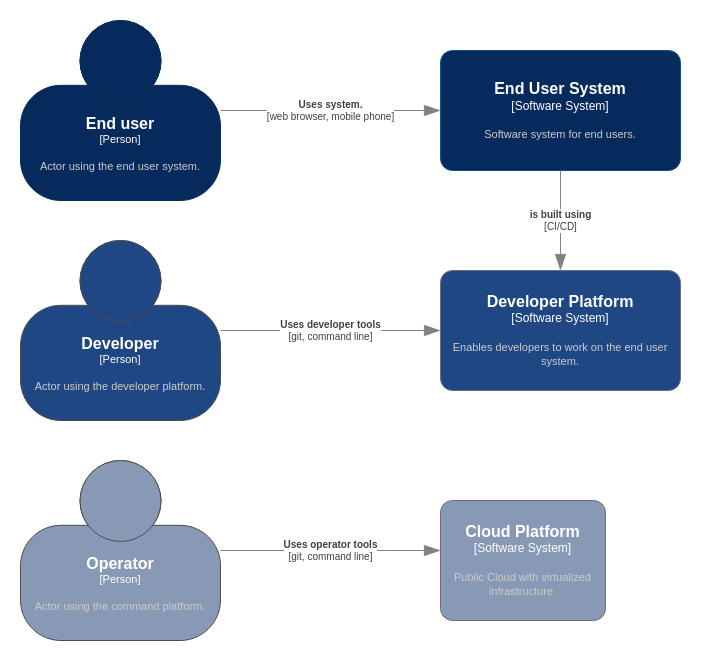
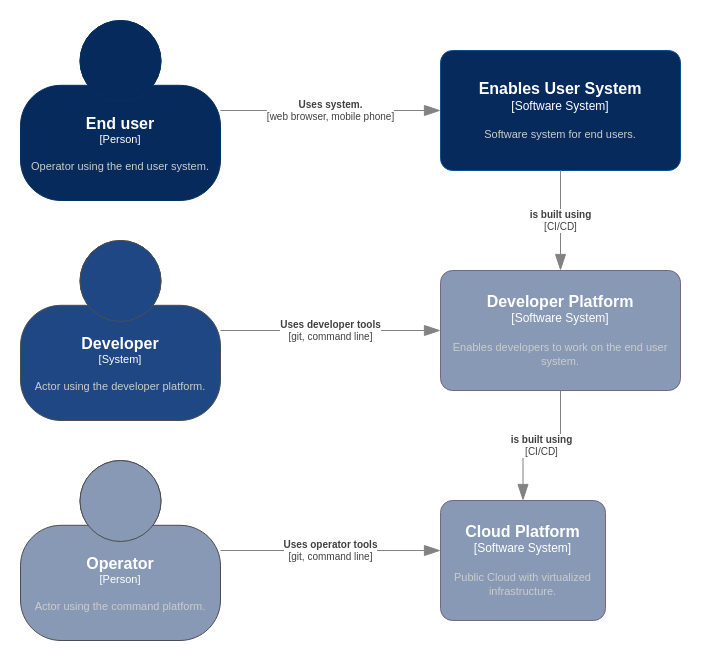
node "End User System [Software System] Software system for end users.": label "End User System [Software System] Software system for end users." -> "Enables User System [Software System] Software system for end users."
node "End user [Person] Actor using the end user system.": label "End user [Person] Actor using the end user system." -> "End user [Person] Operator using the end user system."
node "Developer Platform [Software System] Enables developers to work on the end user system.": fillcolor #1f4783 -> #8899b5
node "Developer [Person] Actor using the developer platform.": label "Developer [Person] Actor using the developer platform." -> "Developer [System] Actor using the developer platform."
edge "Developer Platform [Software System] Enables developers to work on the end user system." -> "Cloud Platform [Software System] Public Cloud with virtualized infrastructure.": added, label "is built using [CI/CD]"
